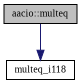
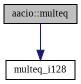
node "multeq_i118": label "multeq_i118" -> "multeq_i128"
